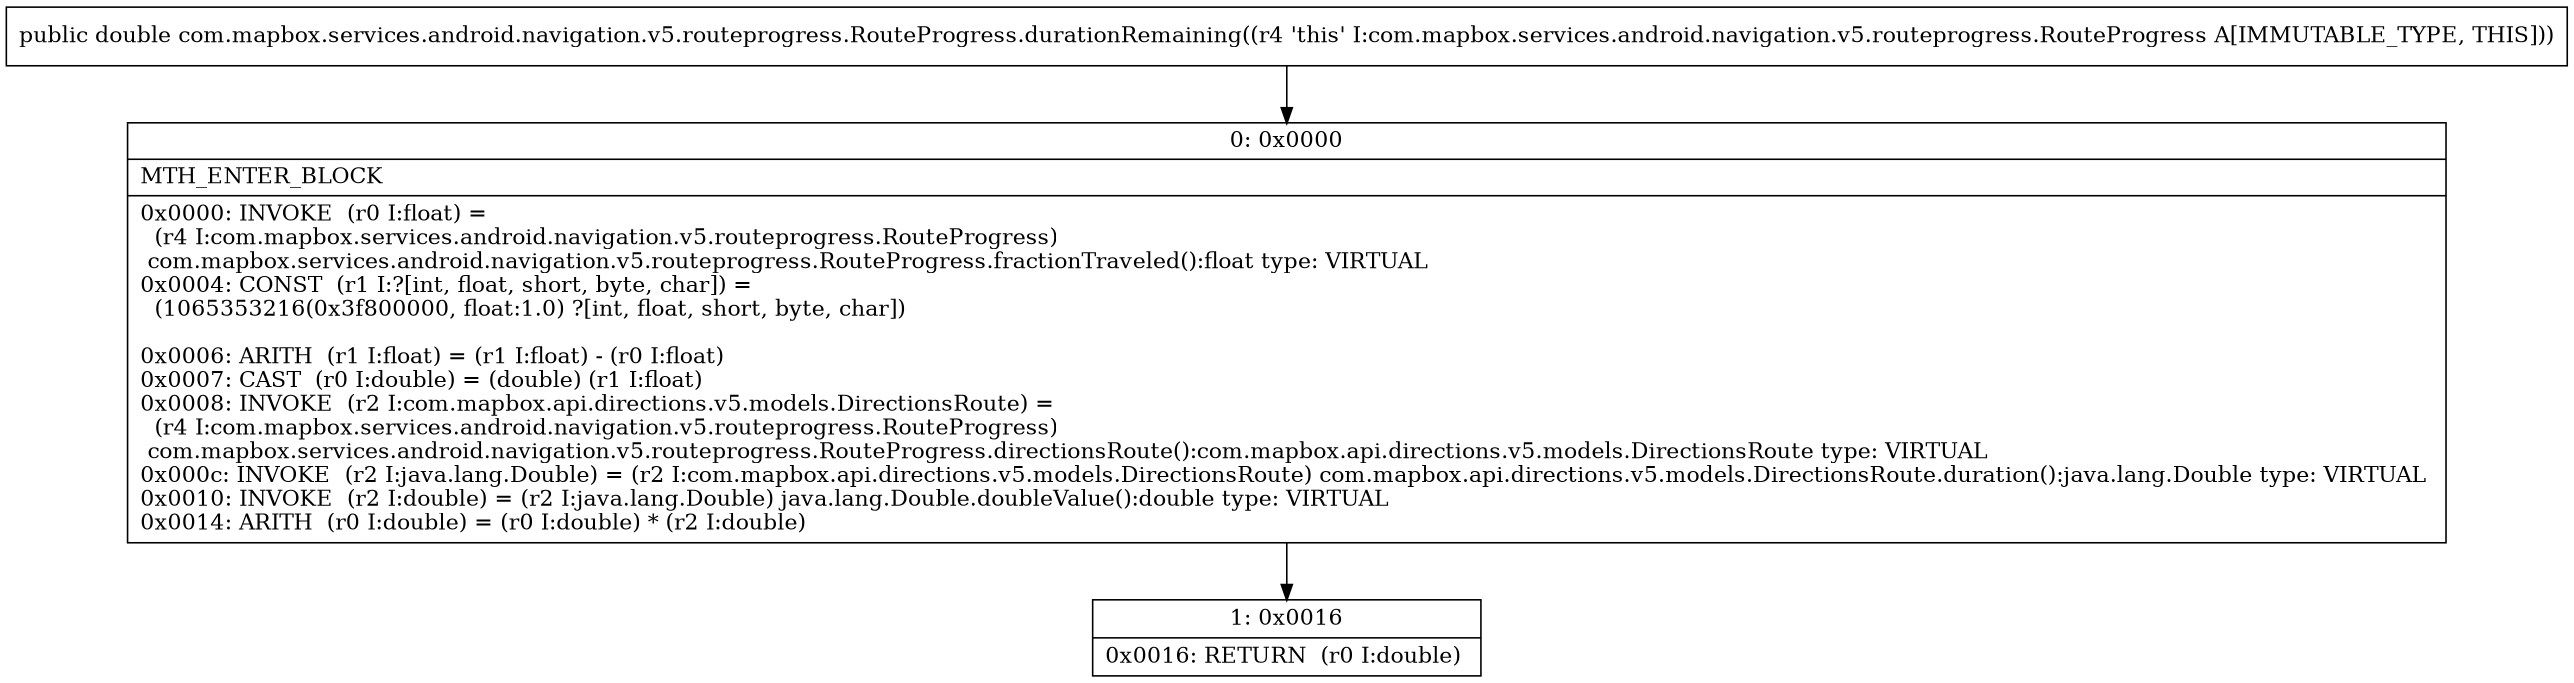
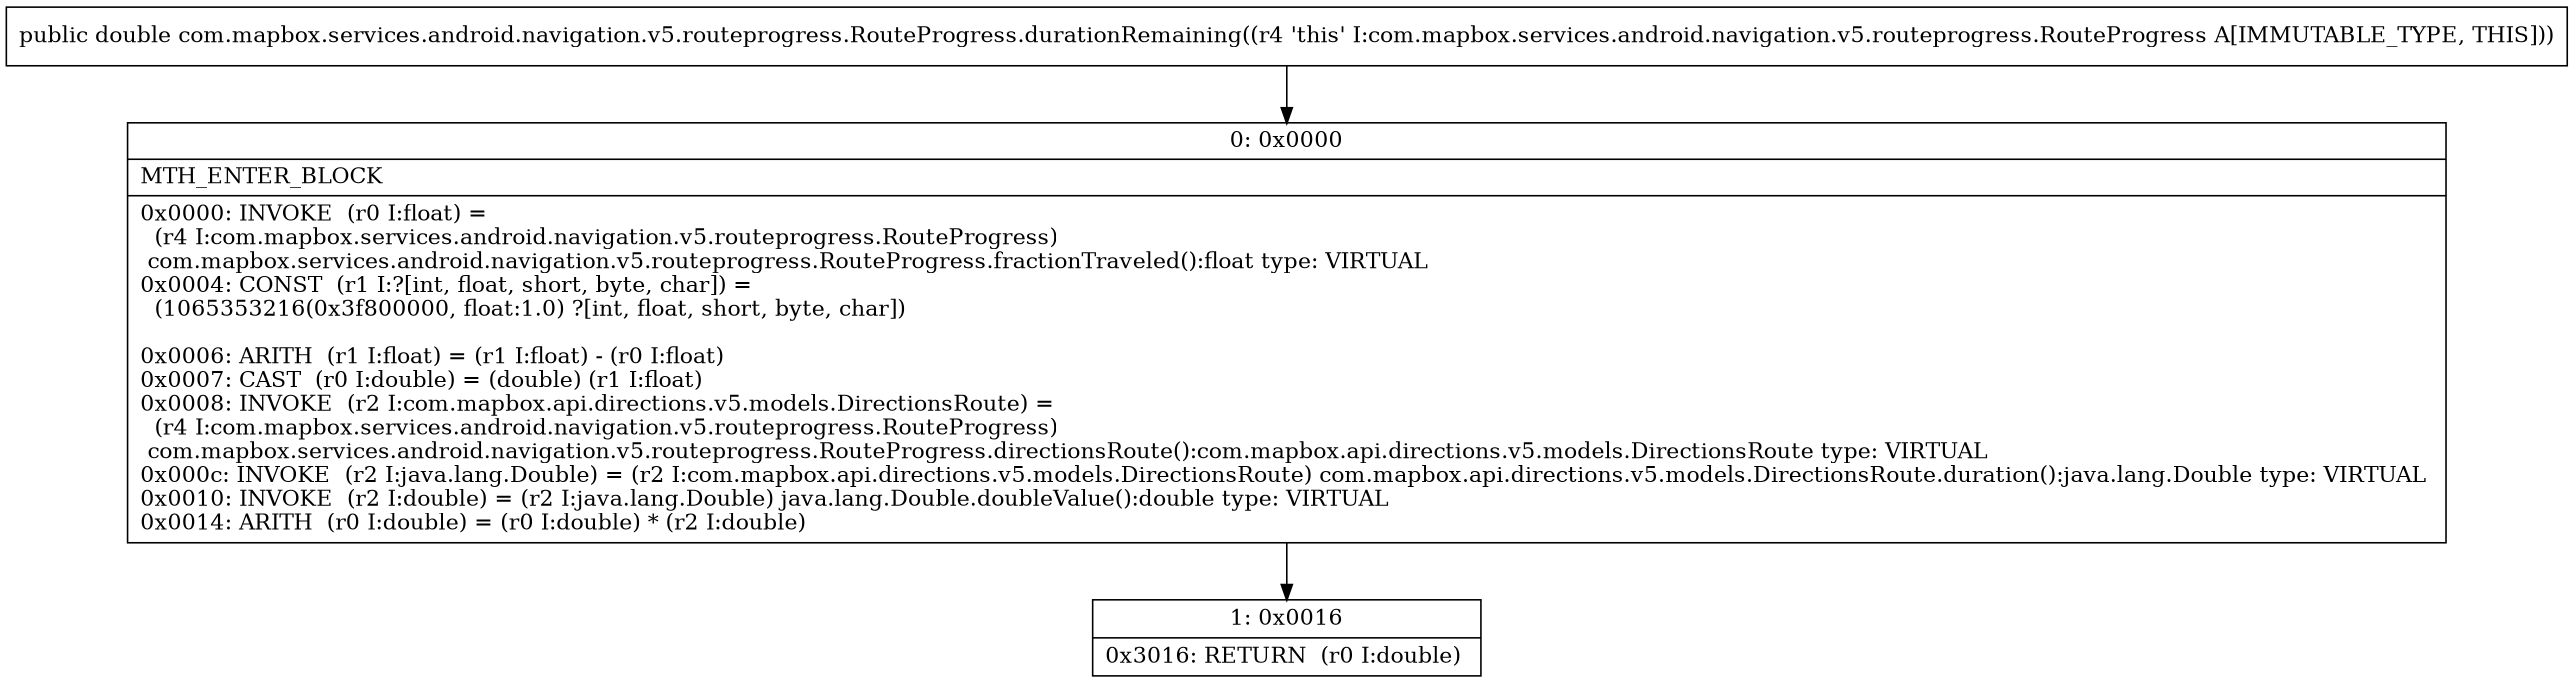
node "1: 0x0016": text "0x0016: RETURN  (r0 I:double)" -> "0x3016: RETURN  (r0 I:double)"
